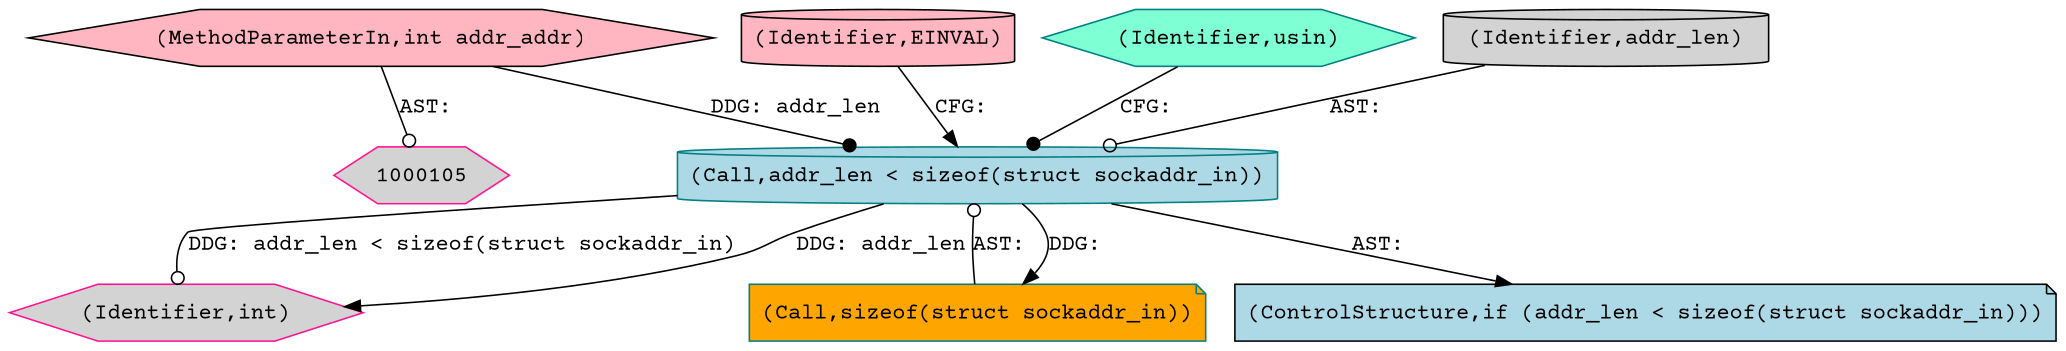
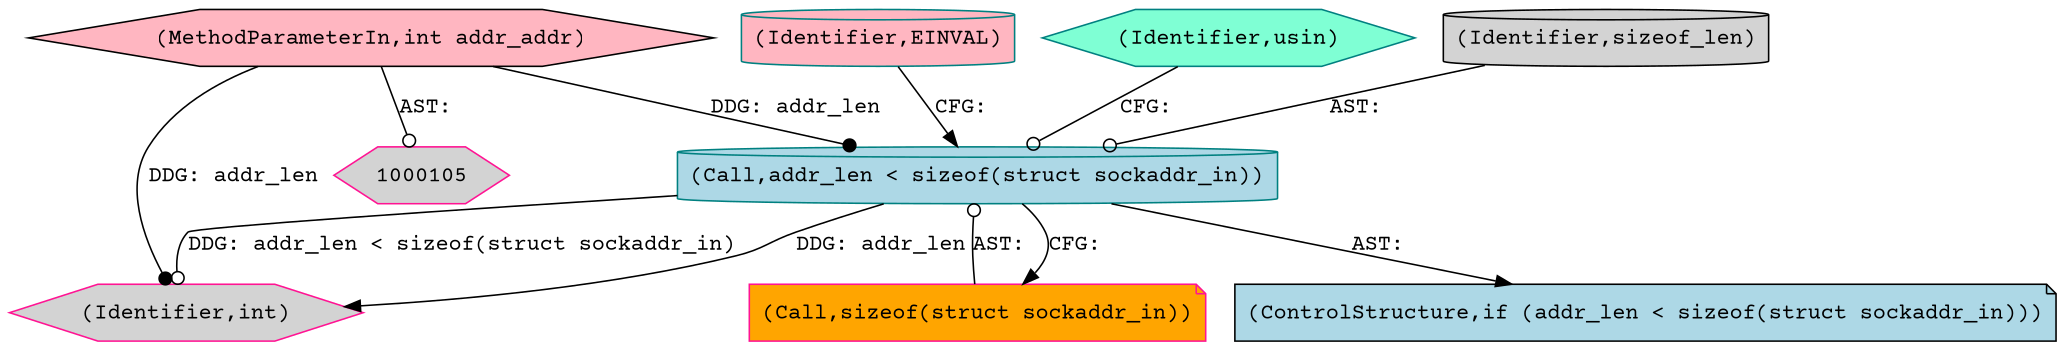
node "(Identifier,EINVAL)": color black -> teal
node "(Identifier,addr_len)": label "(Identifier,addr_len)" -> "(Identifier,sizeof_len)"
edge "(Identifier,usin)" -> "(Call,addr_len < sizeof(struct sockaddr_in))": arrowhead dot -> odot
edge "(MethodParameterIn,int addr_addr)" -> "(Identifier,int)": added, label "DDG: addr_len"
edge "(Call,addr_len < sizeof(struct sockaddr_in))" -> "(Call,sizeof(struct sockaddr_in))": label "DDG: " -> "CFG: "
node "(Call,sizeof(struct sockaddr_in))": color teal -> deeppink
